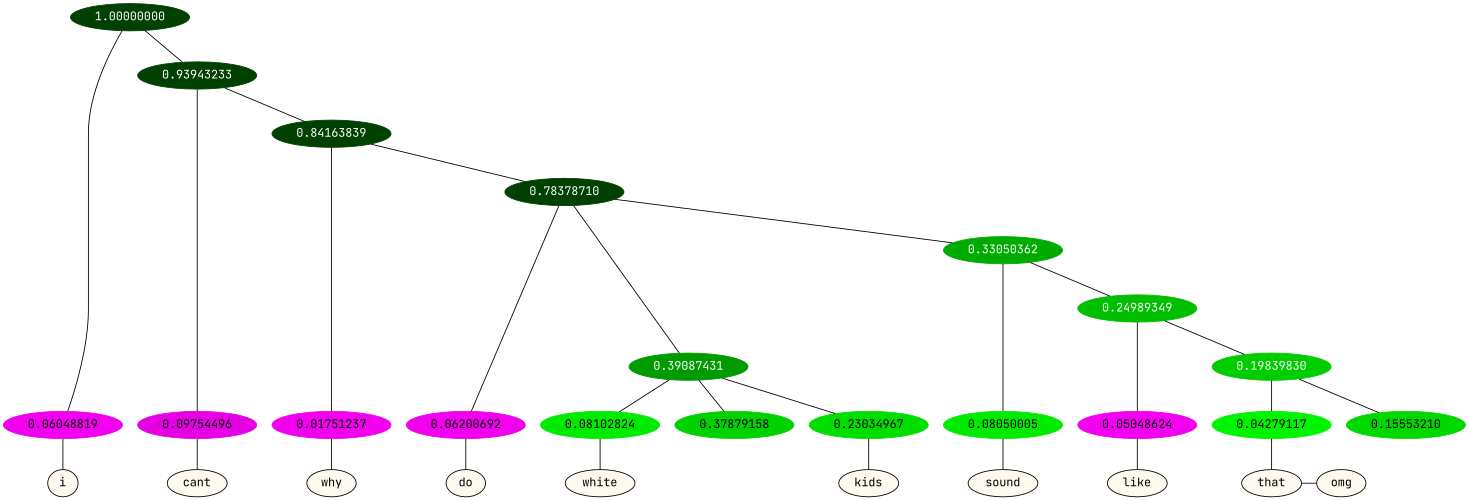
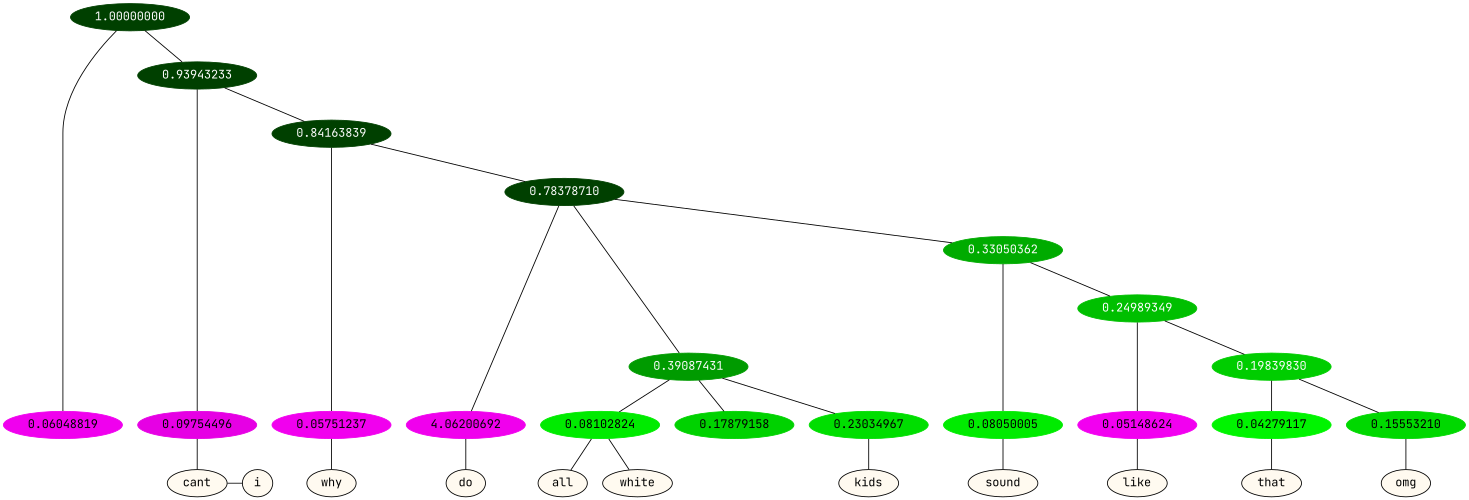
node "0.01751237": label "0.01751237" -> "0.05751237"
node "0.06200692": label "0.06200692" -> "4.06200692"
node "0.37879158": label "0.37879158" -> "0.17879158"
node "0.05048624": label "0.05048624" -> "0.05148624"
edge "0.06048819" -- "i": now "cant" -- "i"
node "all": added
edge "that" -- "omg": now "0.15553210" -- "omg"
